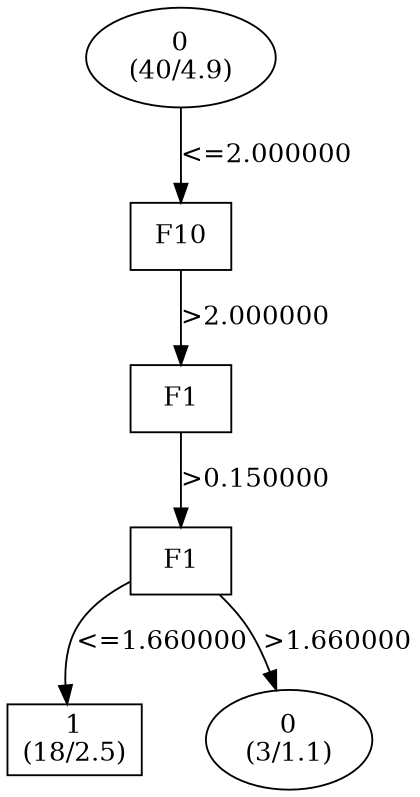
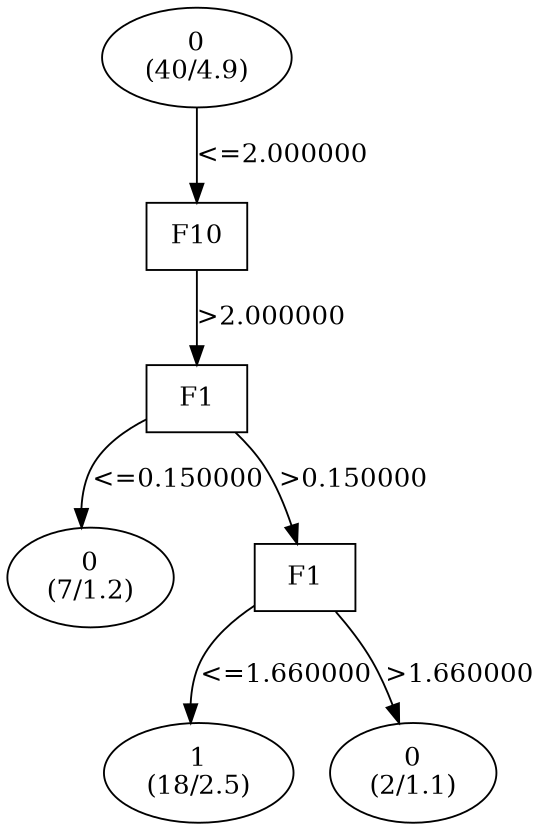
node "0 (7/1.2)": added
node "1 (18/2.5)": shape box -> ellipse
node "0 (3/1.1)": label "0 (3/1.1)" -> "0 (2/1.1)"
